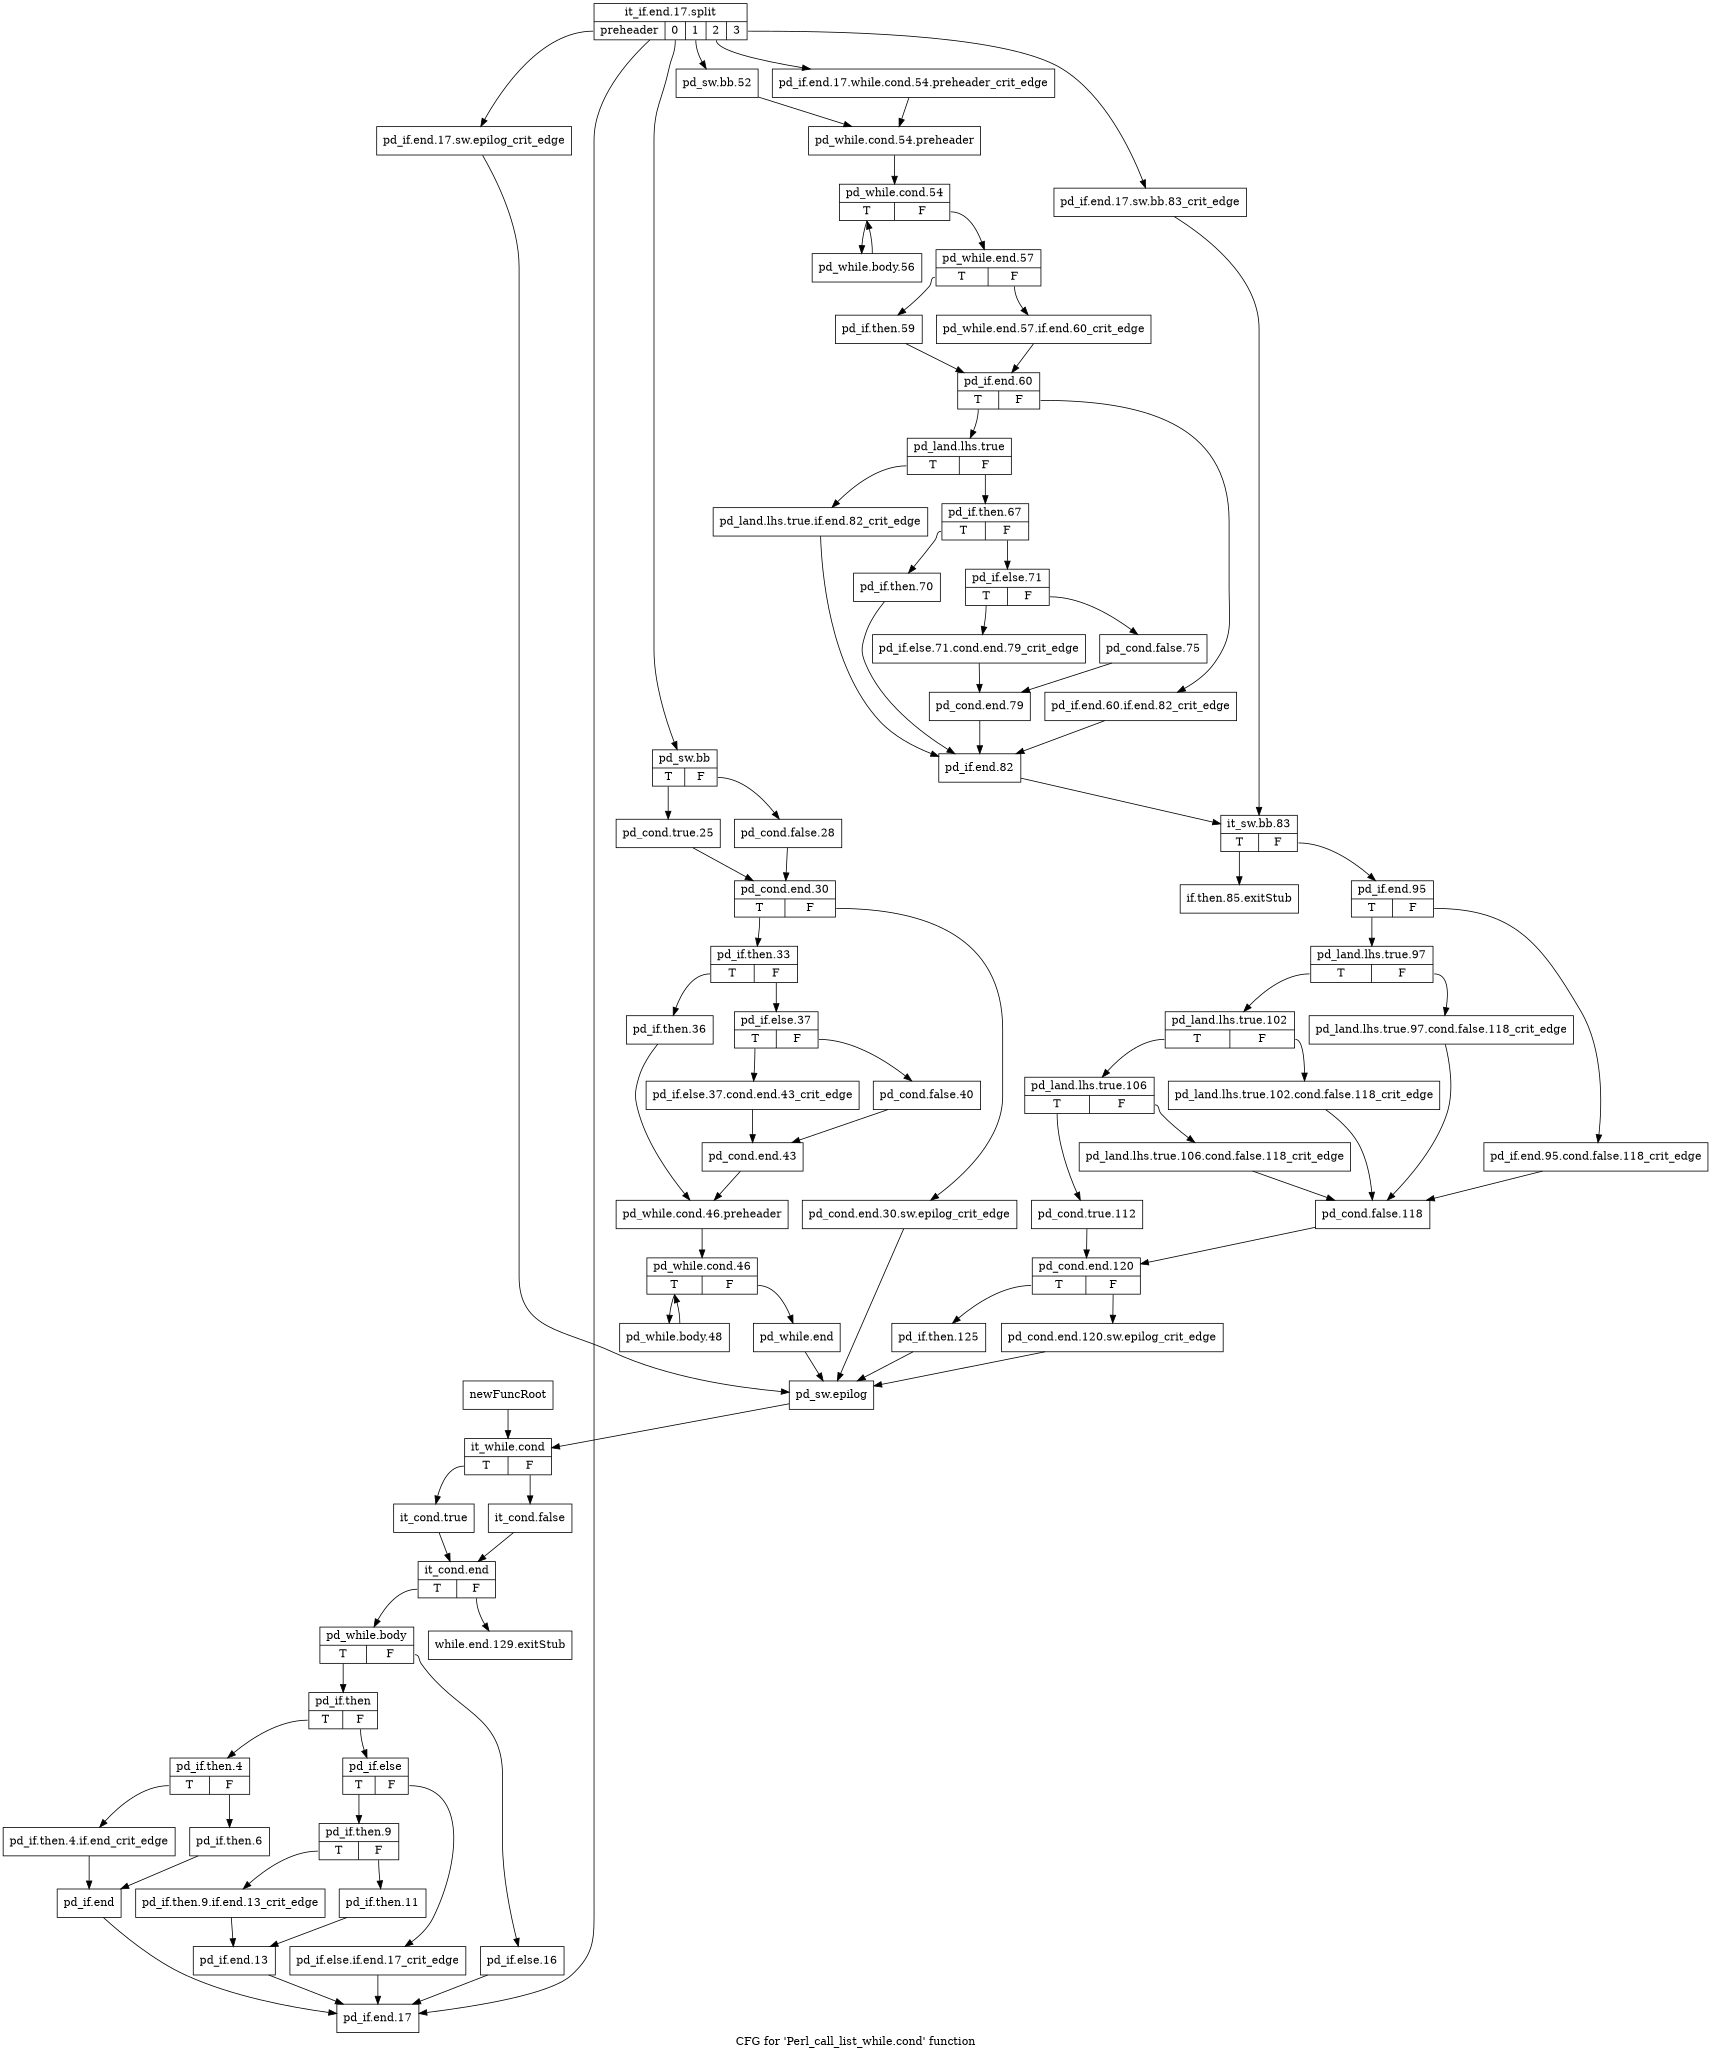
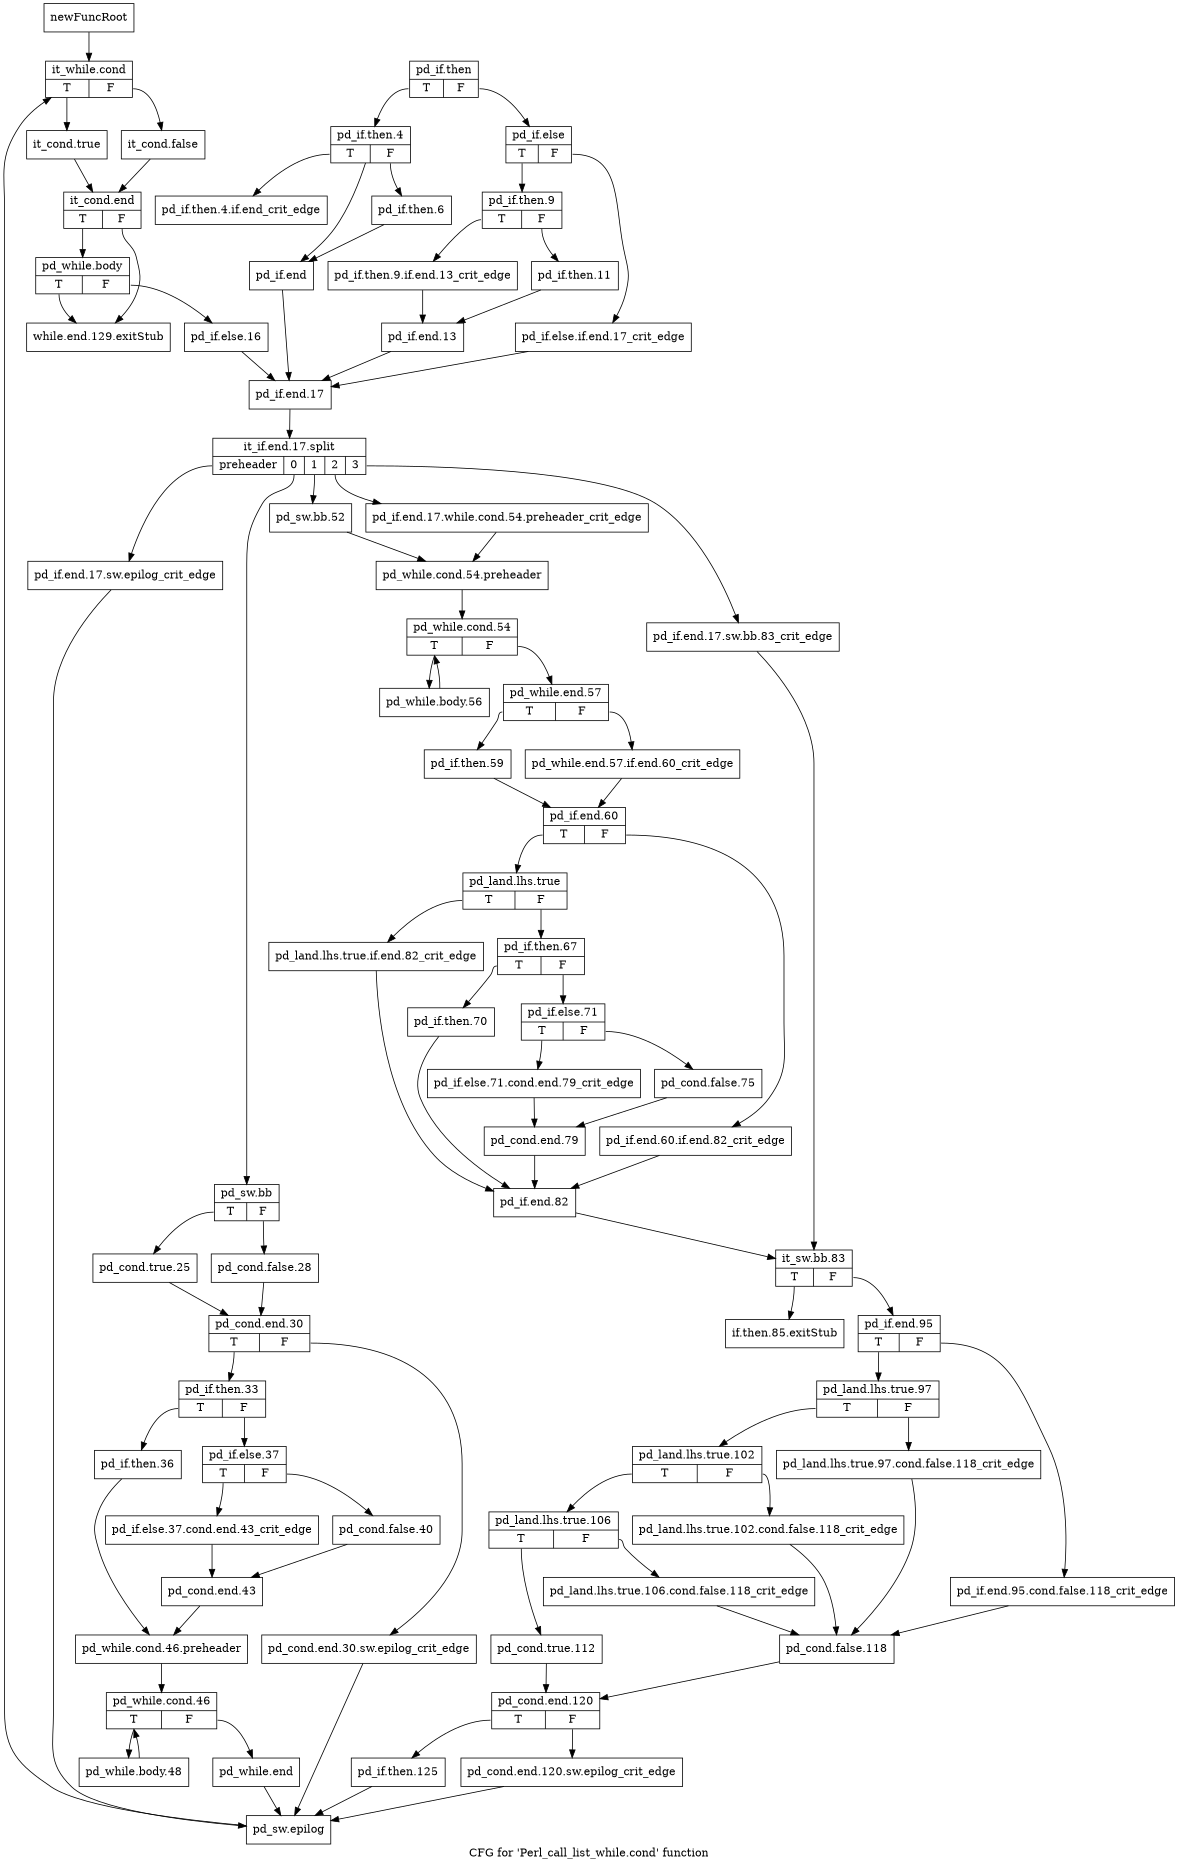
edge "it_if.end.17.split" -> "pd_if.end.17": reversed
edge "pd_while.body" -> "pd_if.then": now "pd_while.body" -> "while.end.129.exitStub"
edge "pd_if.then.4.if.end_crit_edge" -> "pd_if.end": now "pd_if.then.4" -> "pd_if.end"
